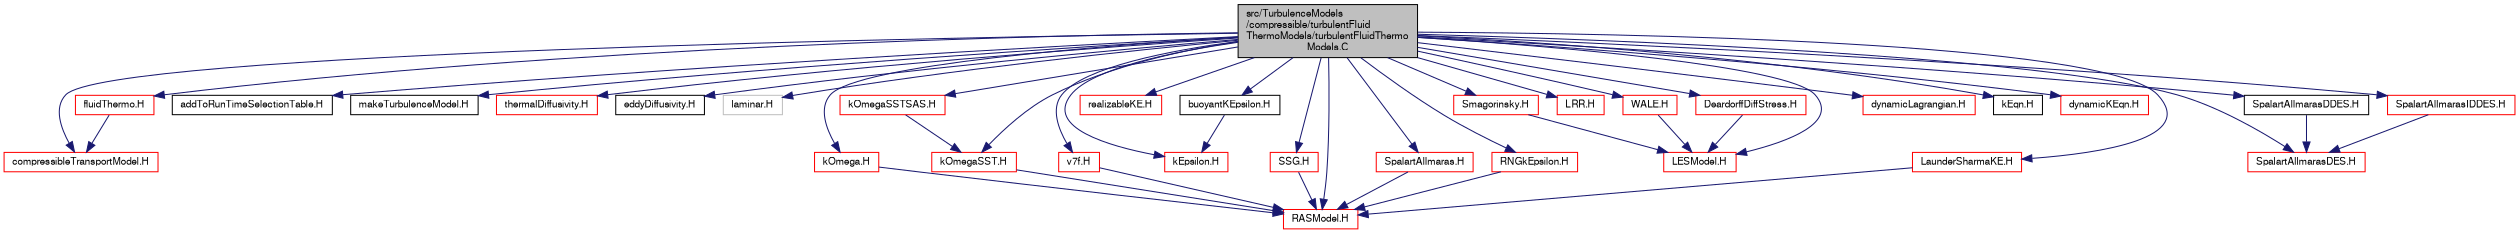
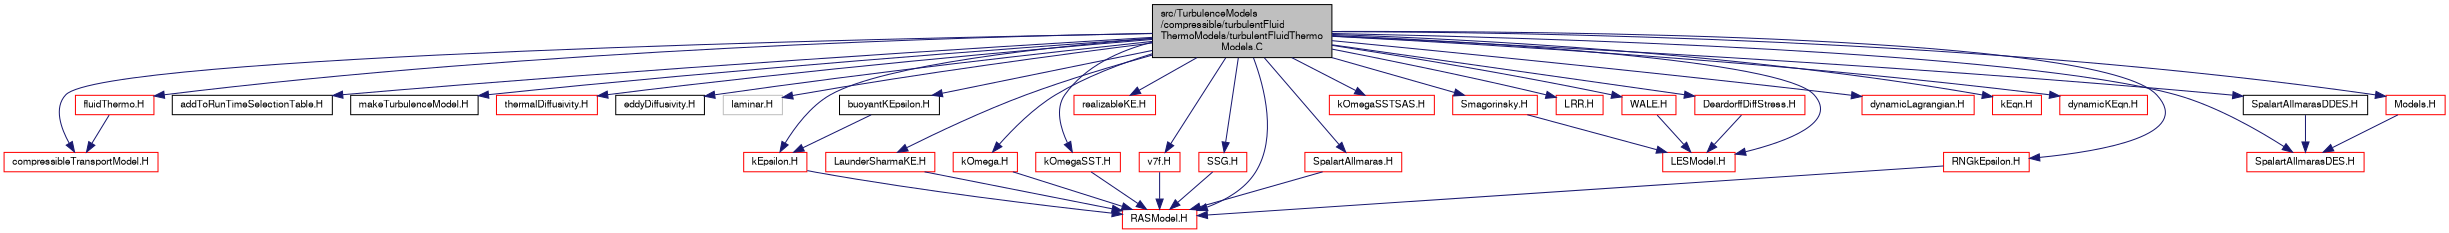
node "kEqn.H": color black -> red
node "SpalartAllmarasIDDES.H": label "SpalartAllmarasIDDES.H" -> "Models.H"
edge "kOmegaSSTSAS.H" -> "kOmegaSST.H": removed
edge "kEpsilon.H" -> "RASModel.H": added
